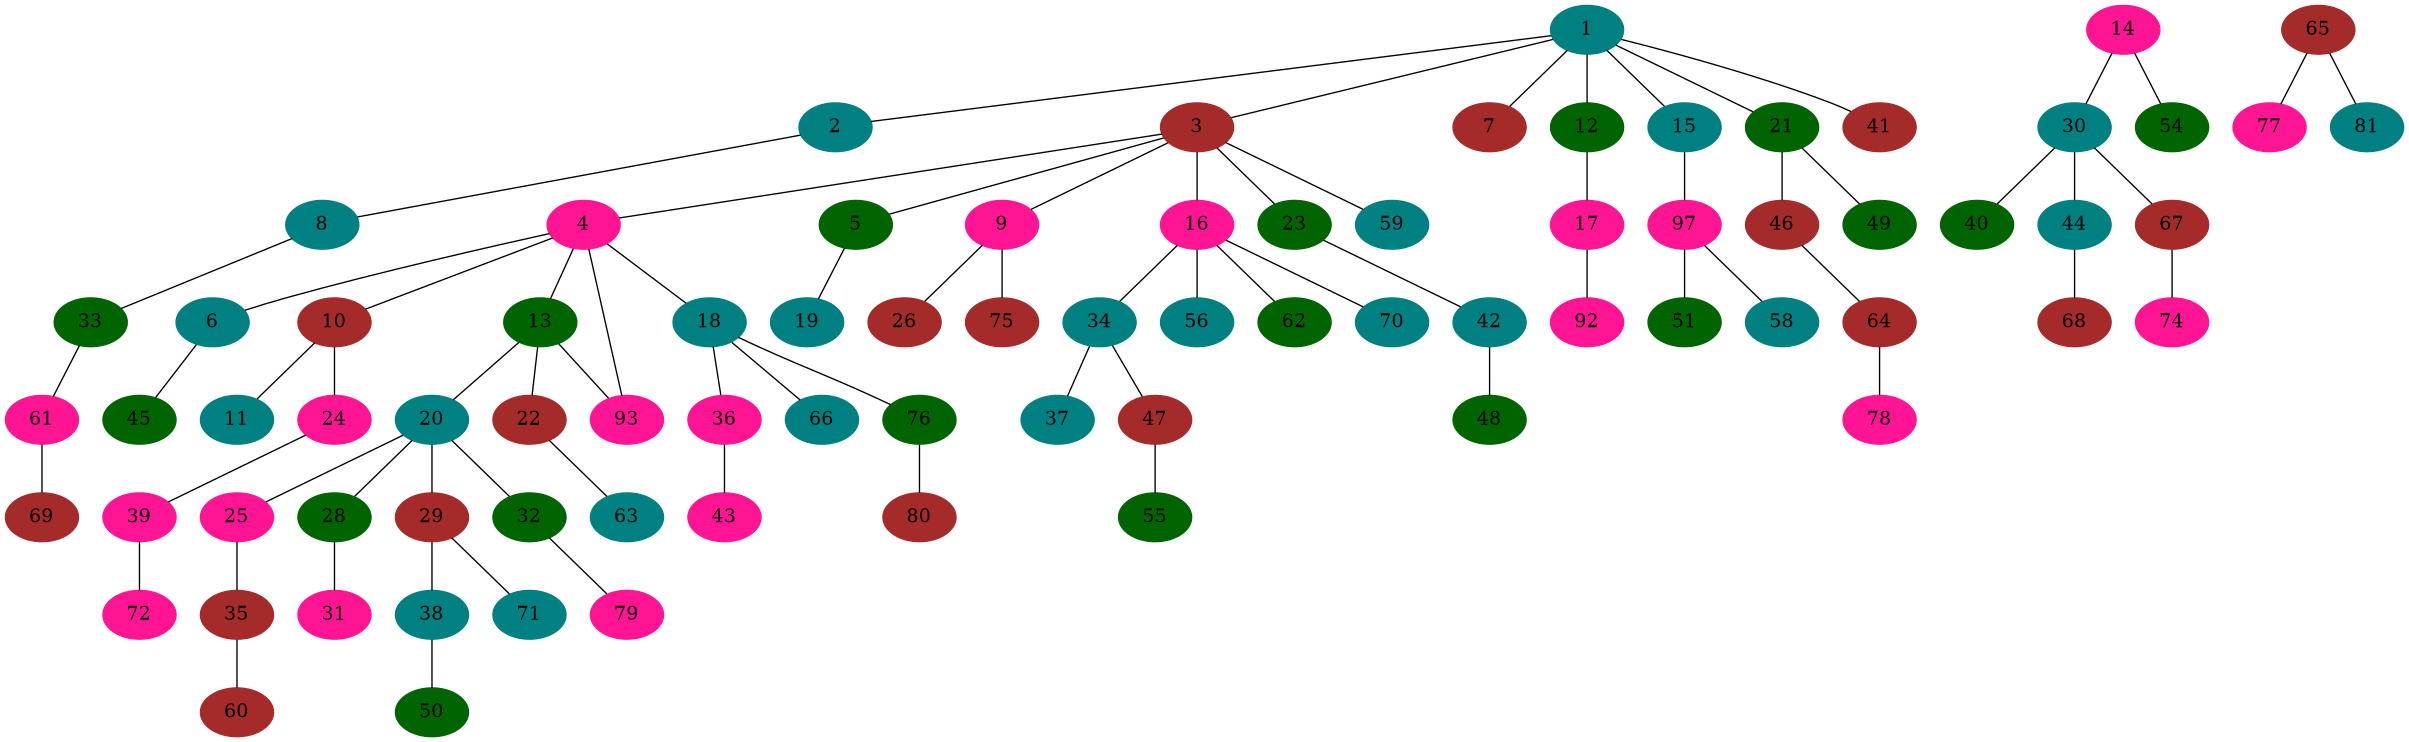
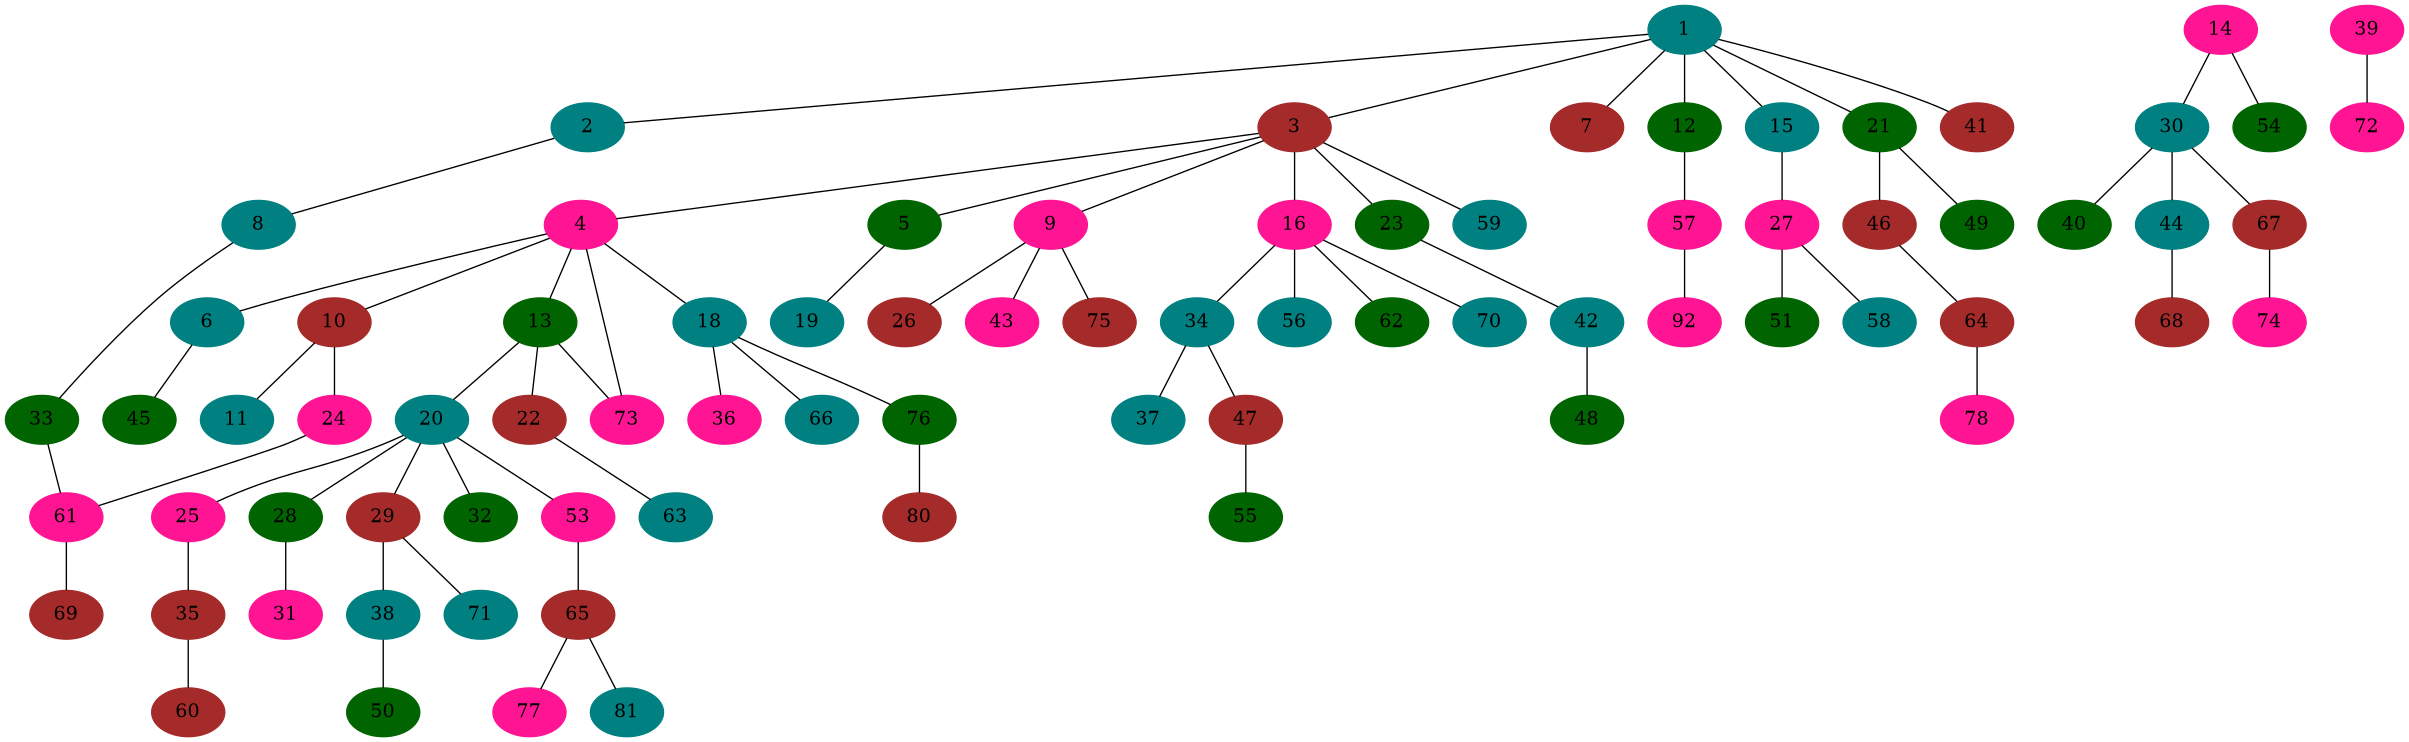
node "17": label "17" -> "57"
node "97": label "97" -> "27"
node "93": label "93" -> "73"
edge "24" -- "39": now "24" -- "61"
edge "36" -- "43": now "9" -- "43"
node "53": added
node "79": removed
